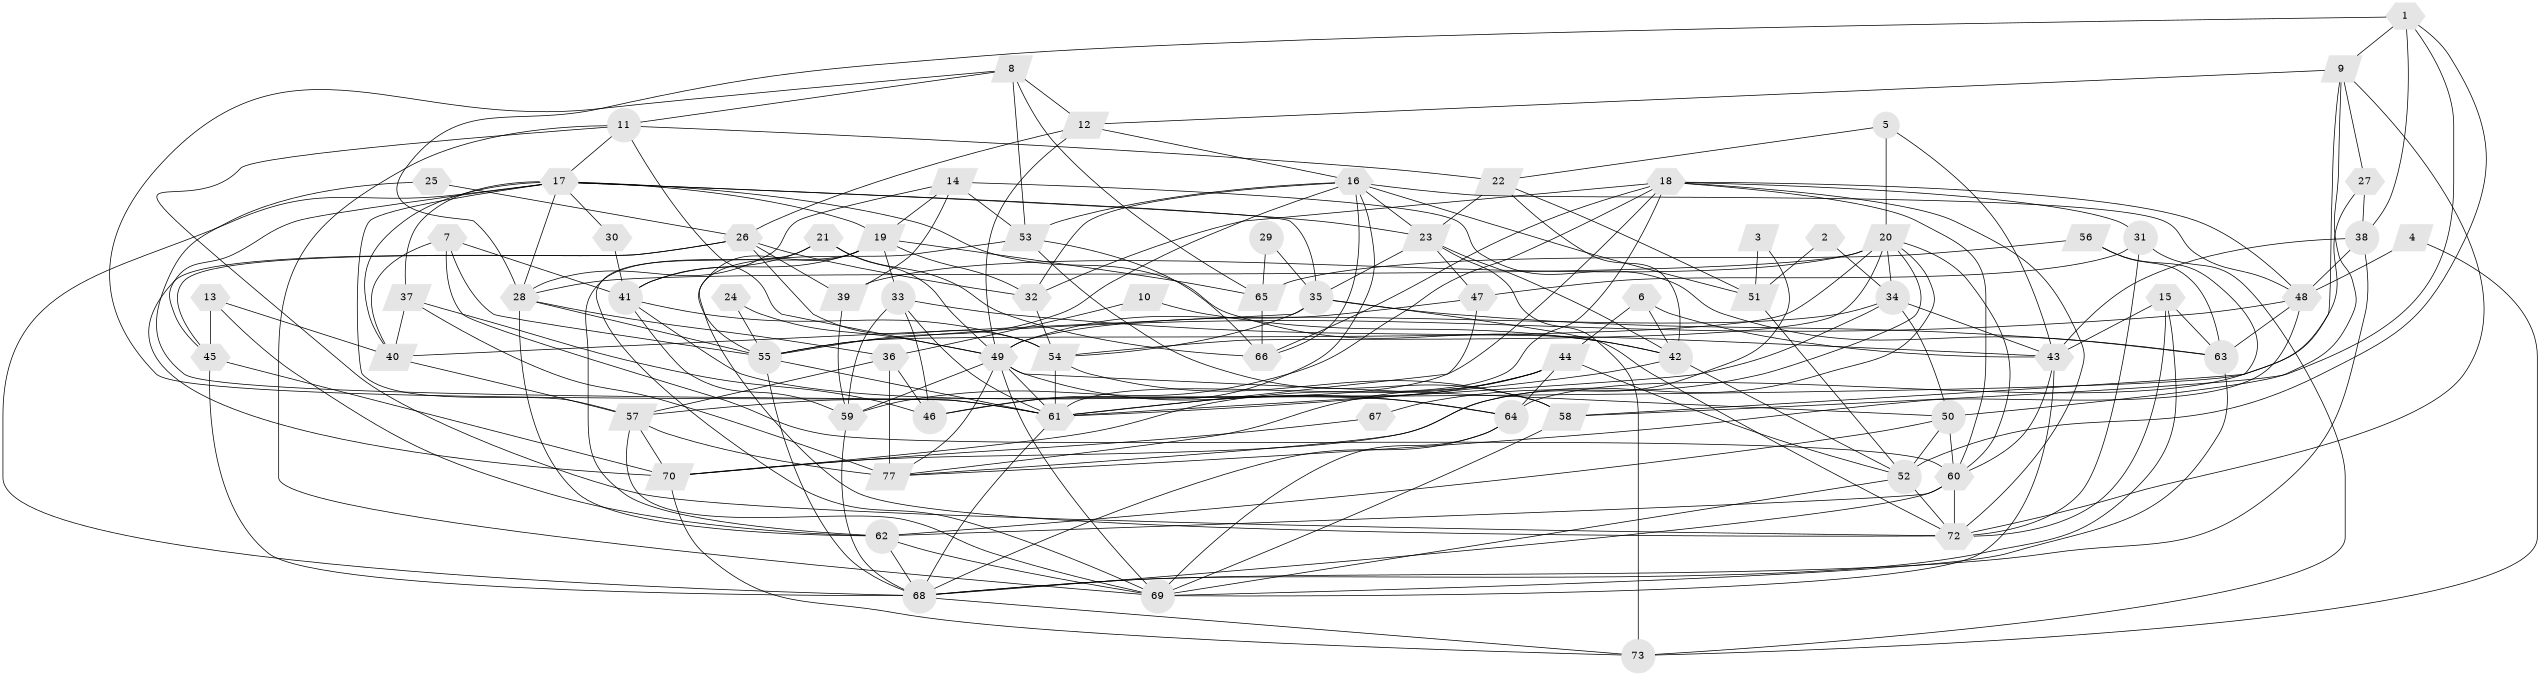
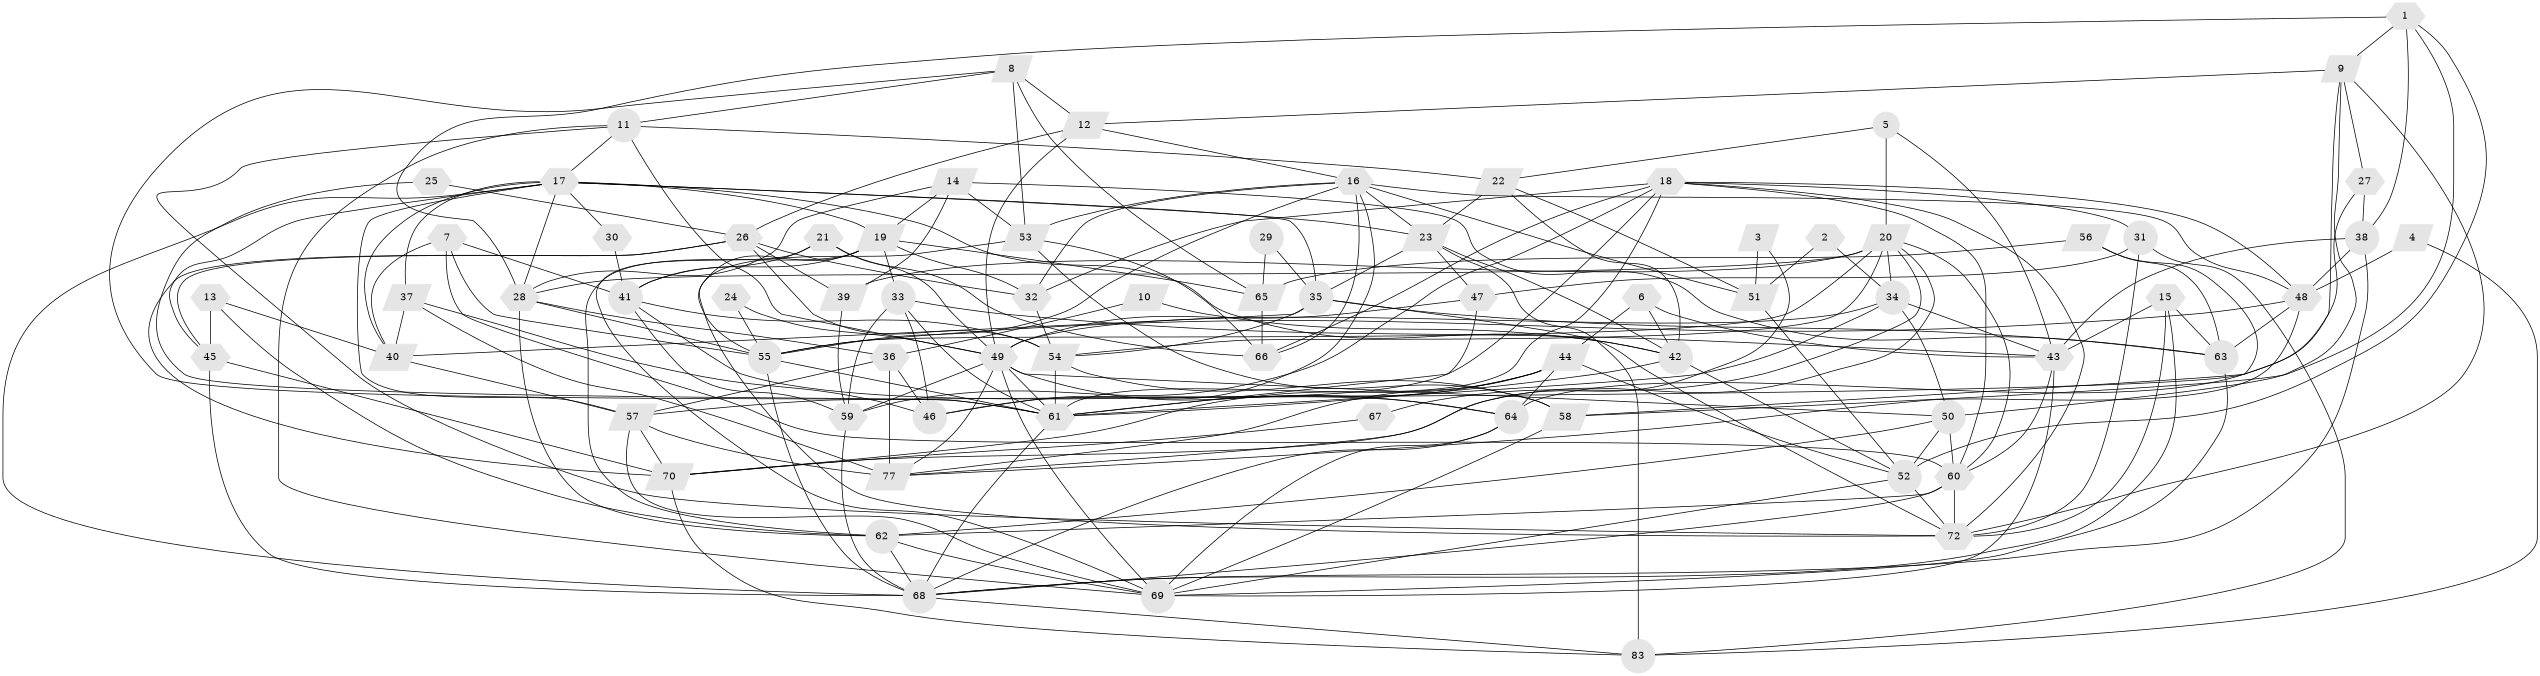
node "73": label "73" -> "83"
